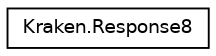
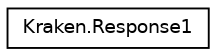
node "Kraken.Response8": label "Kraken.Response8" -> "Kraken.Response1"
